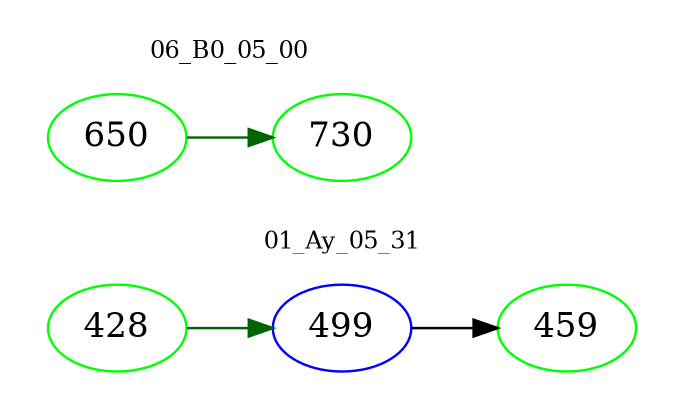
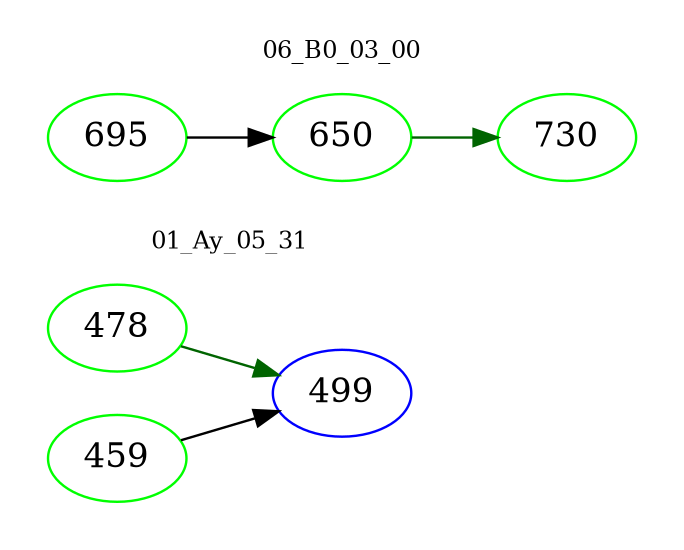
cluster "06_B0_05_00": label "06_B0_05_00" -> "06_B0_03_00"
node "695": added
node "428": label "428" -> "478"
edge "499" -> "459": reversed
